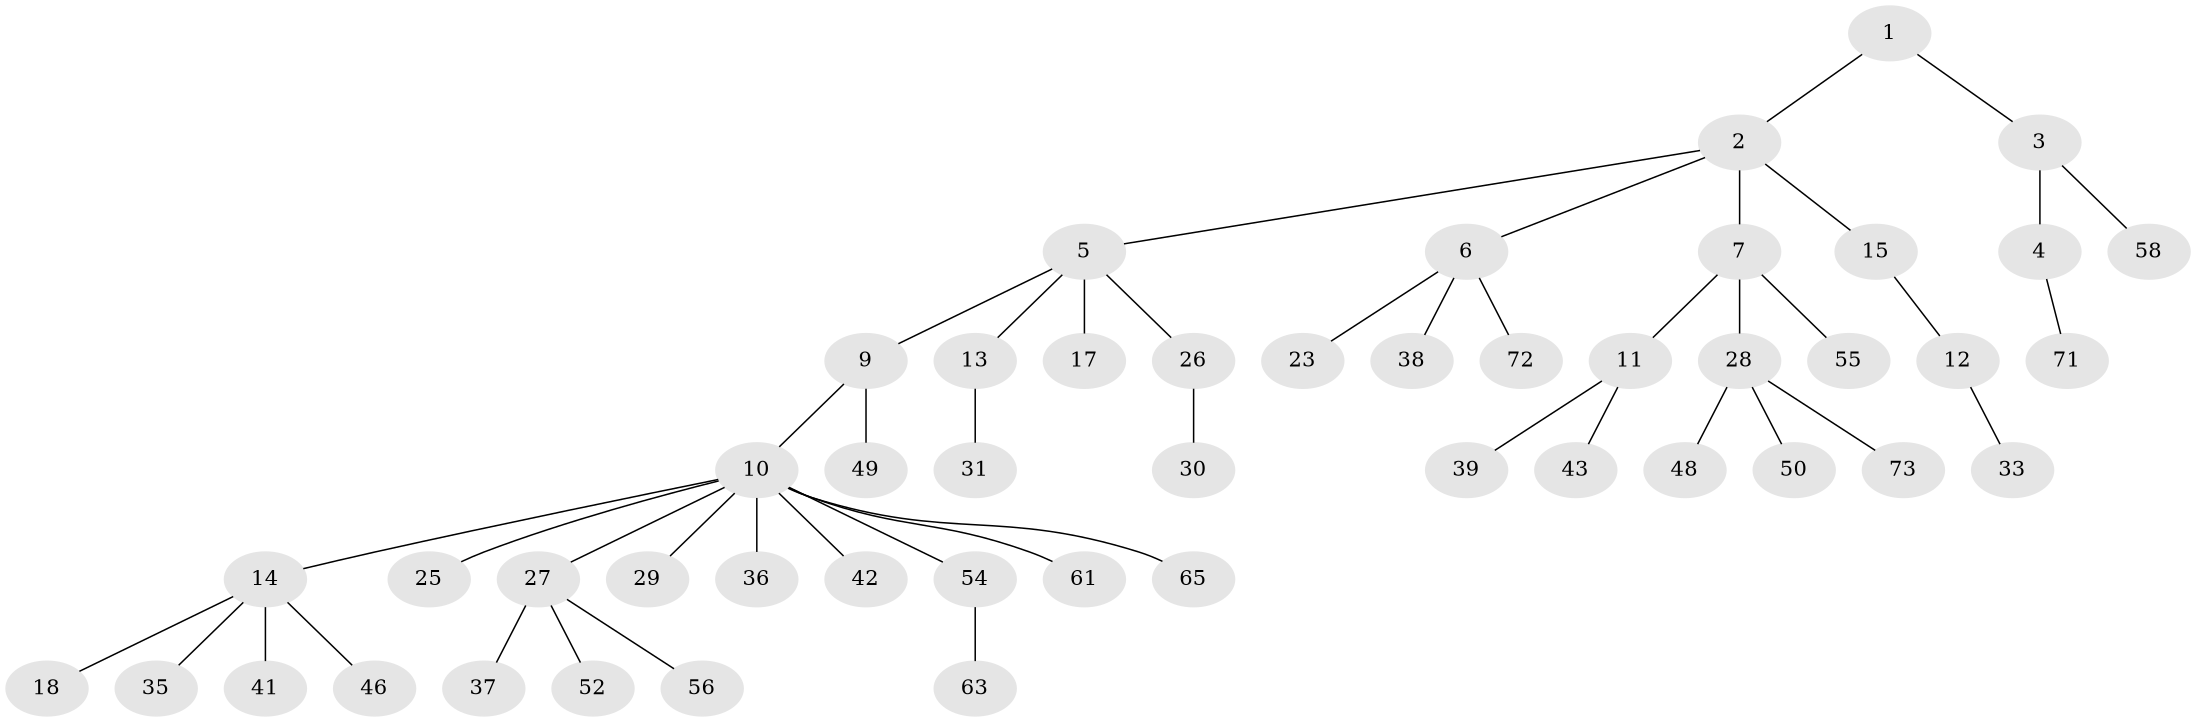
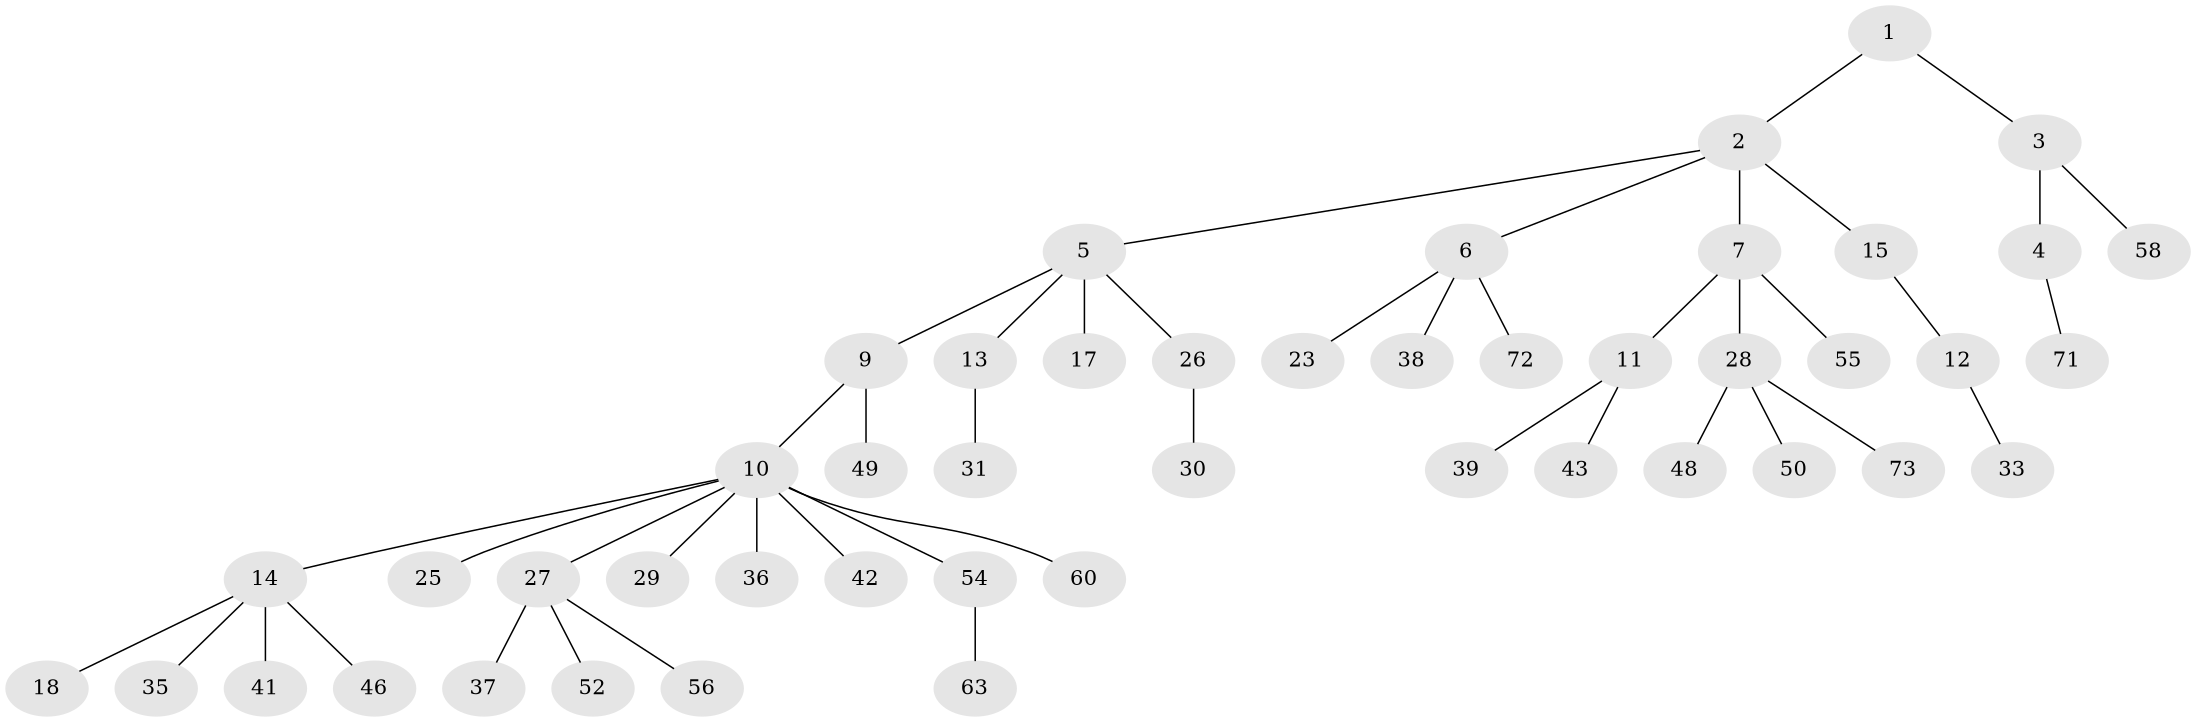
node "61": label "61" -> "60"
node "65": removed
